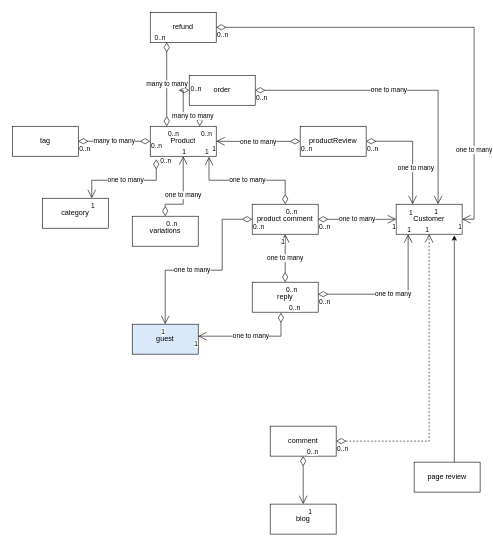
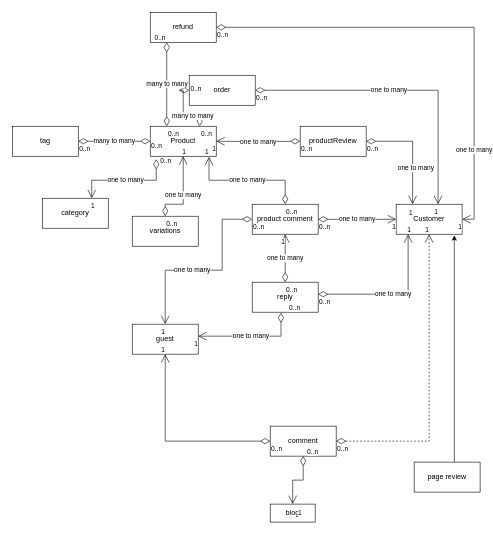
node "guest": fillcolor #dae8fc -> #ffffff
edge "guest" -- "comment": added, labels "1", "0..n"
node "blog": size 66x30 -> 45x18
